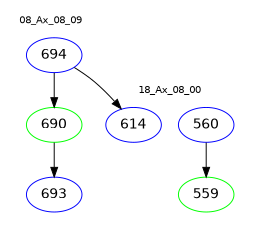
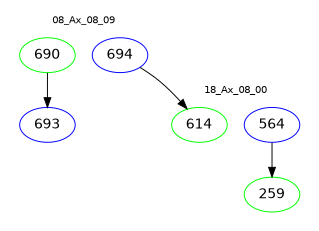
edge "694" -> "690": removed
node "614": color blue -> green
node "560": label "560" -> "564"
node "559": label "559" -> "259"
